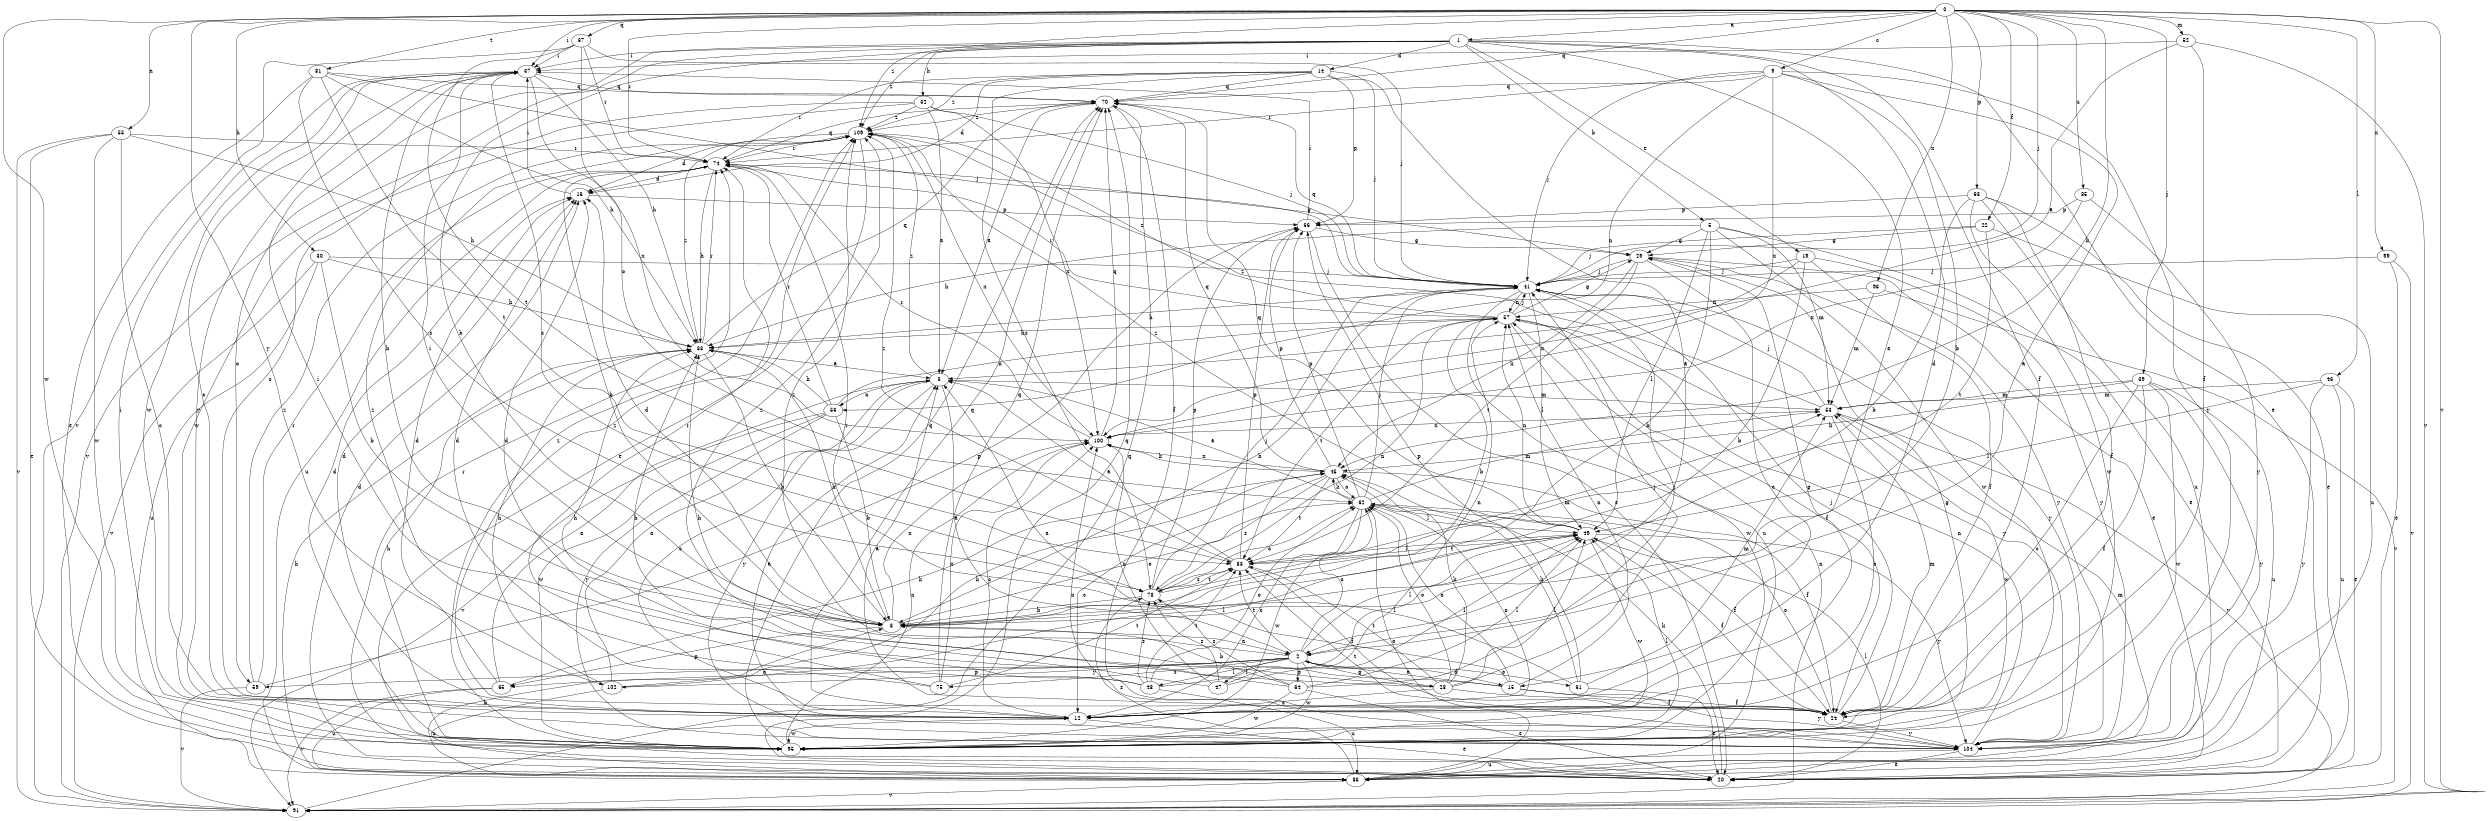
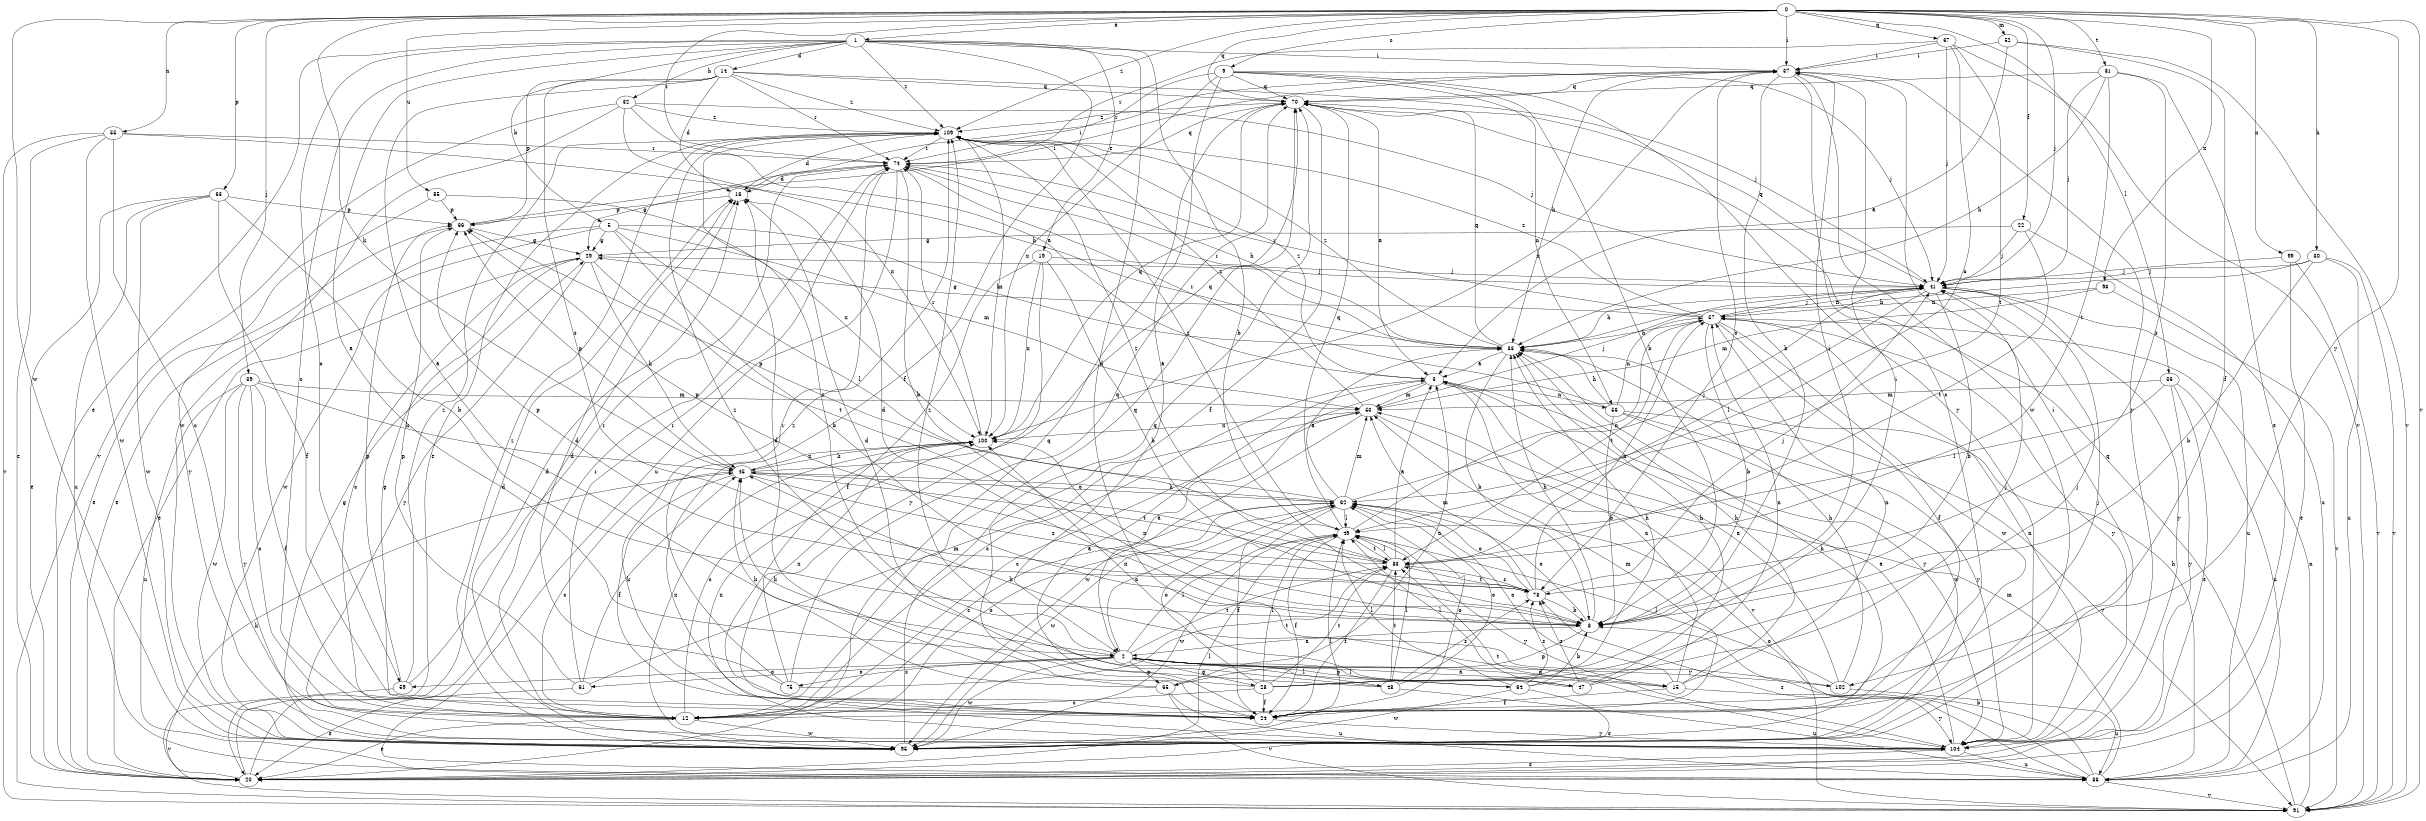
node "46": label "46" -> "36"
edge "62" -> "3": now "62" -> "33"
